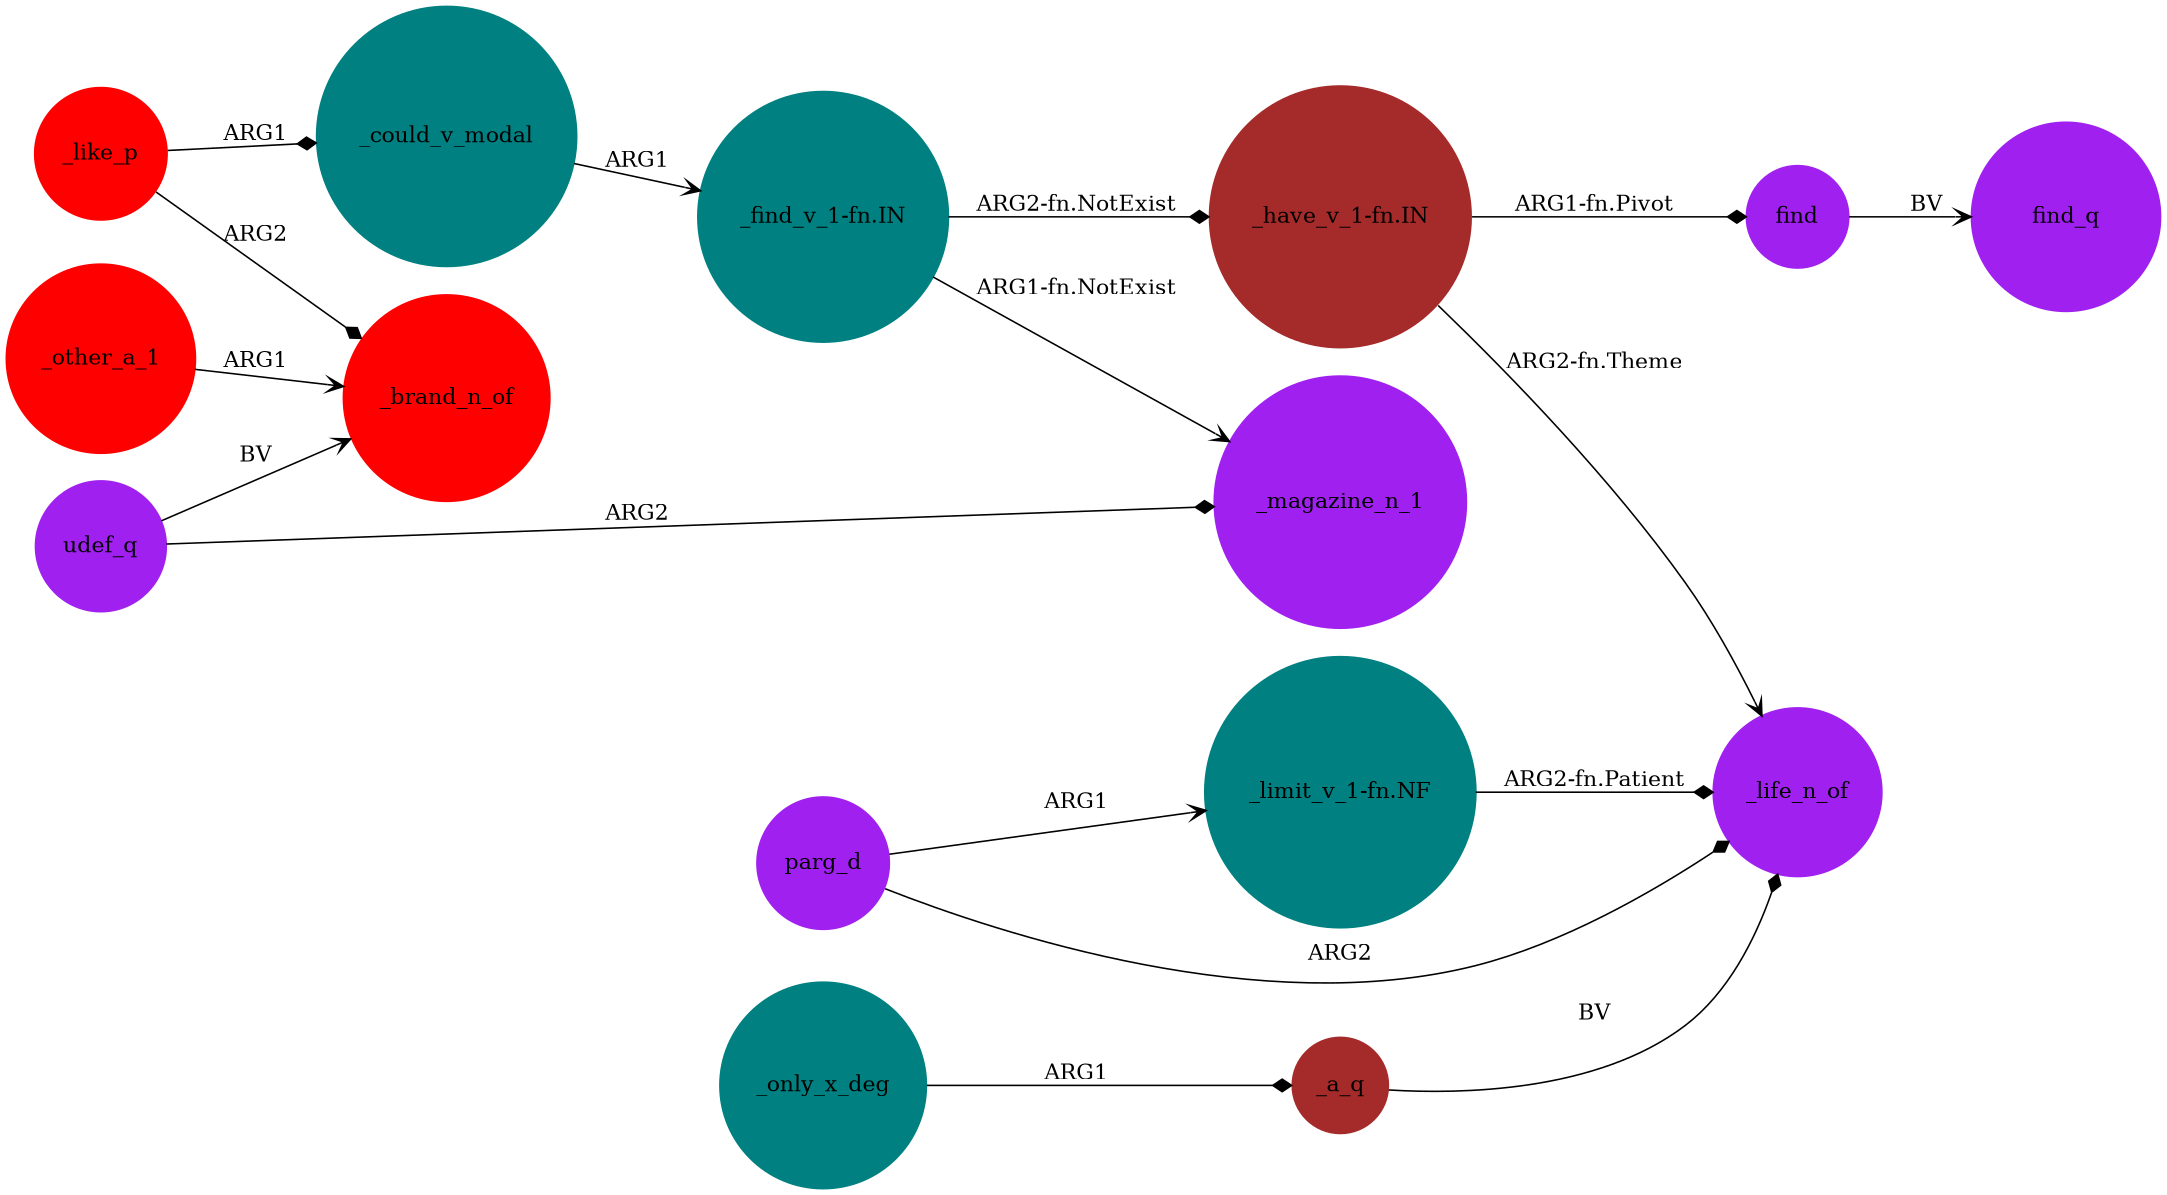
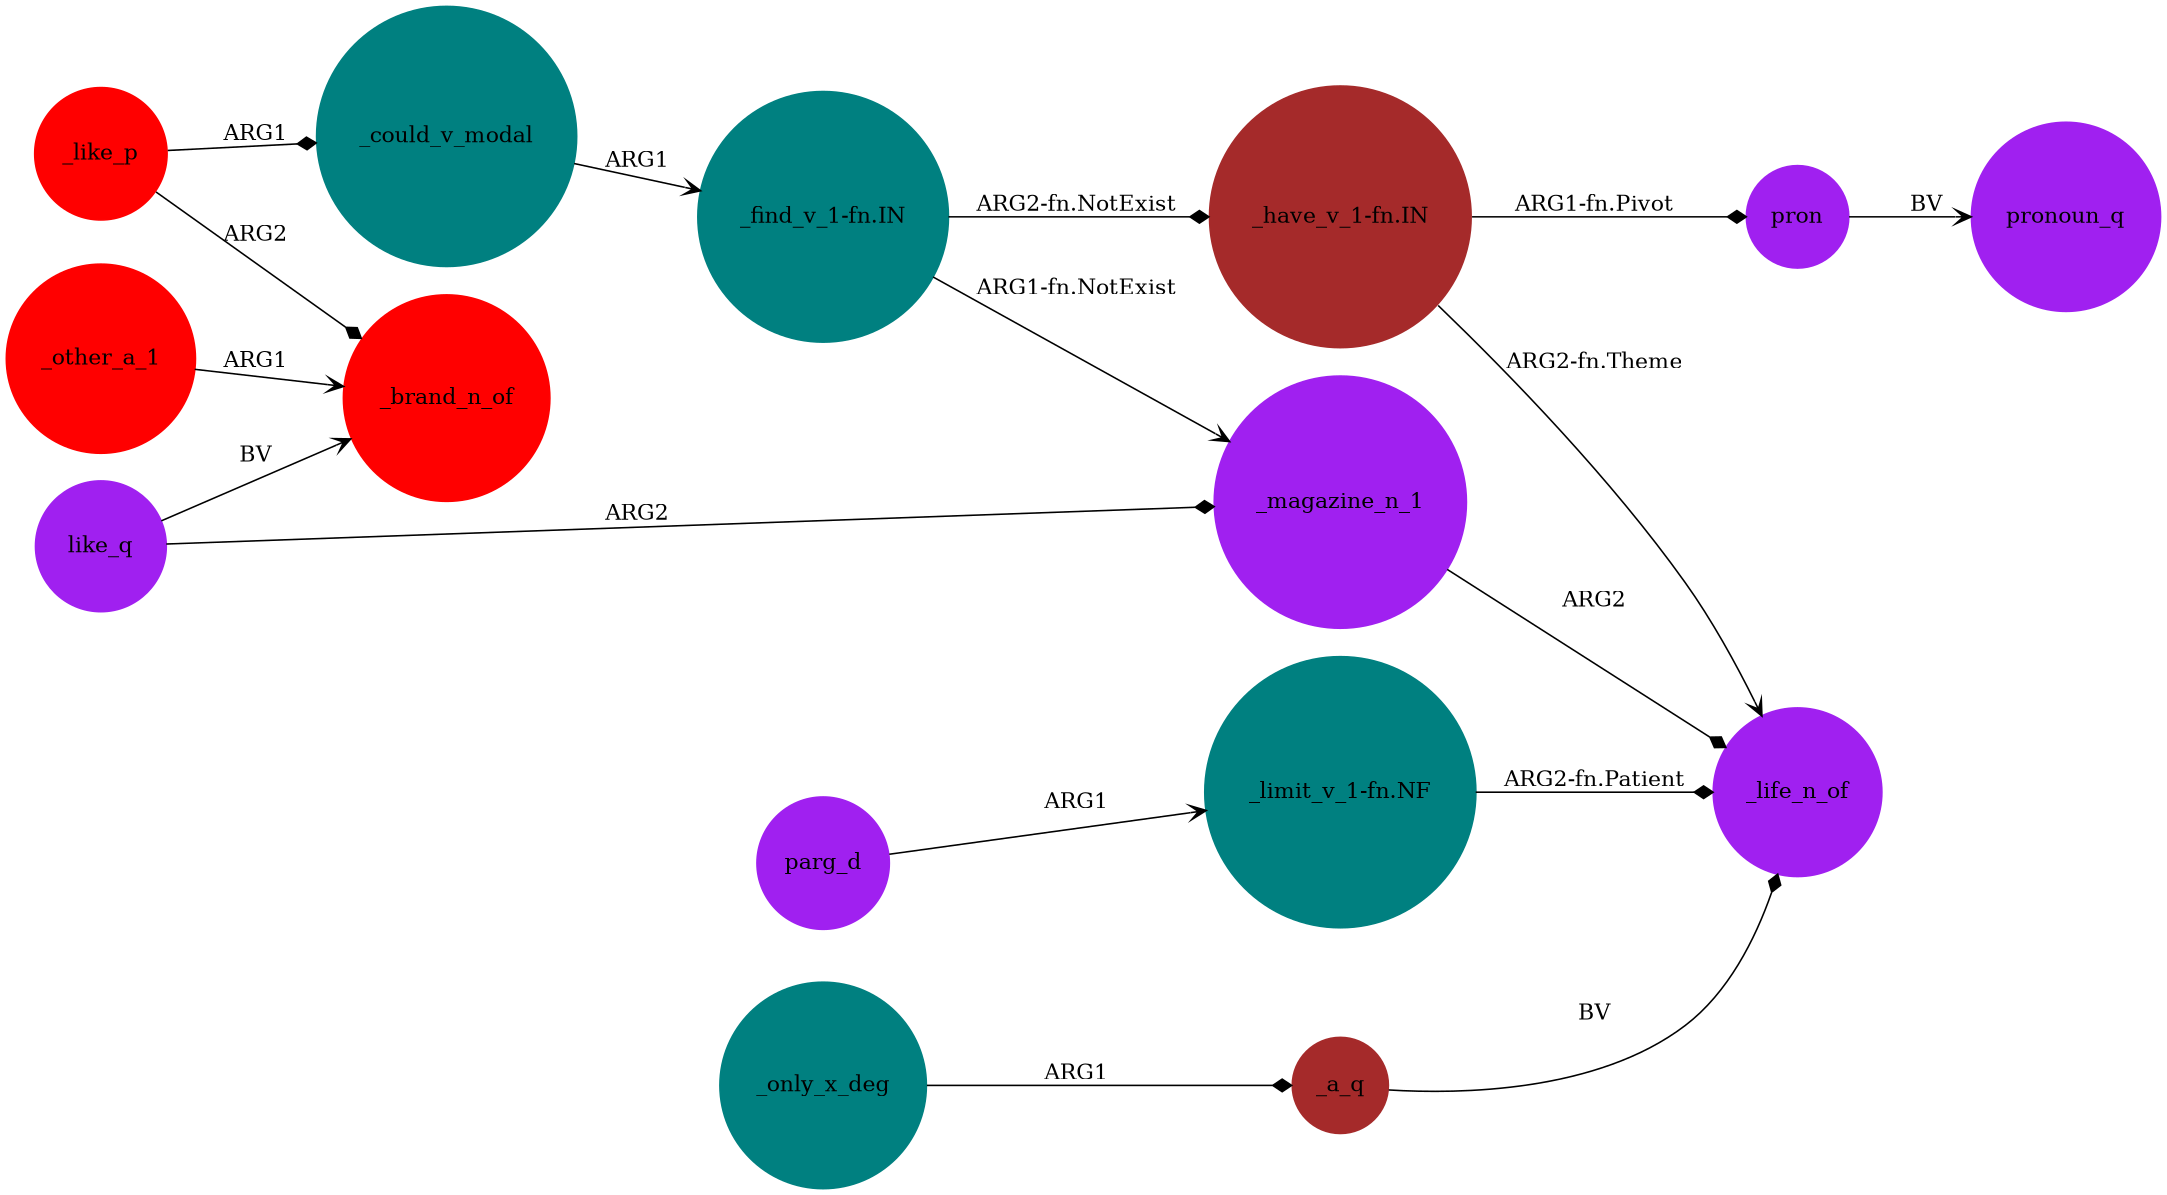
node "find": label "find" -> "pron"
node "find_q": label "find_q" -> "pronoun_q"
node "udef_q": label "udef_q" -> "like_q"
edge "parg_d" -> "_life_n_of": now "_magazine_n_1" -> "_life_n_of"
